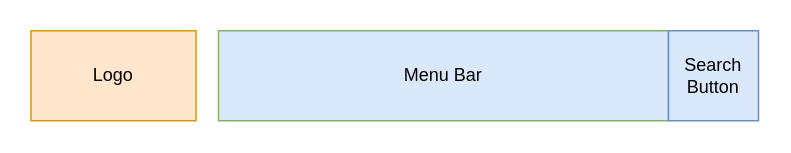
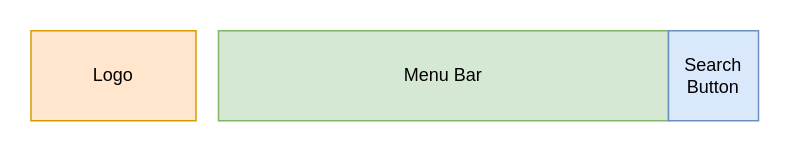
node "Menu Bar": fillcolor #dae8fc -> #d5e8d4
